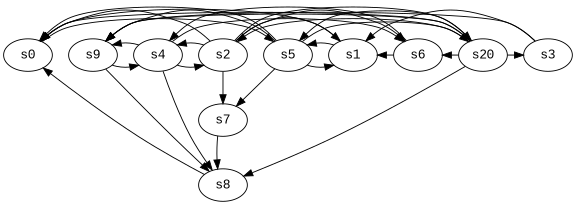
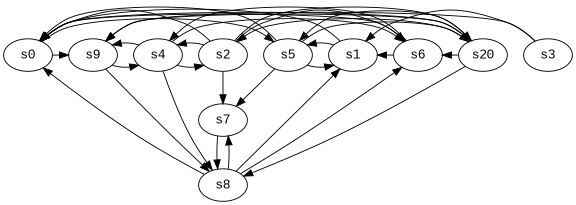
edge "s5" -> "s9": now "s0" -> "s9"
edge "s6" -> "s0": added
edge "s2" -> "s1": now "s8" -> "s1"
edge "s20" -> "s3": removed
edge "s8" -> "s6": added
edge "s8" -> "s7": added
